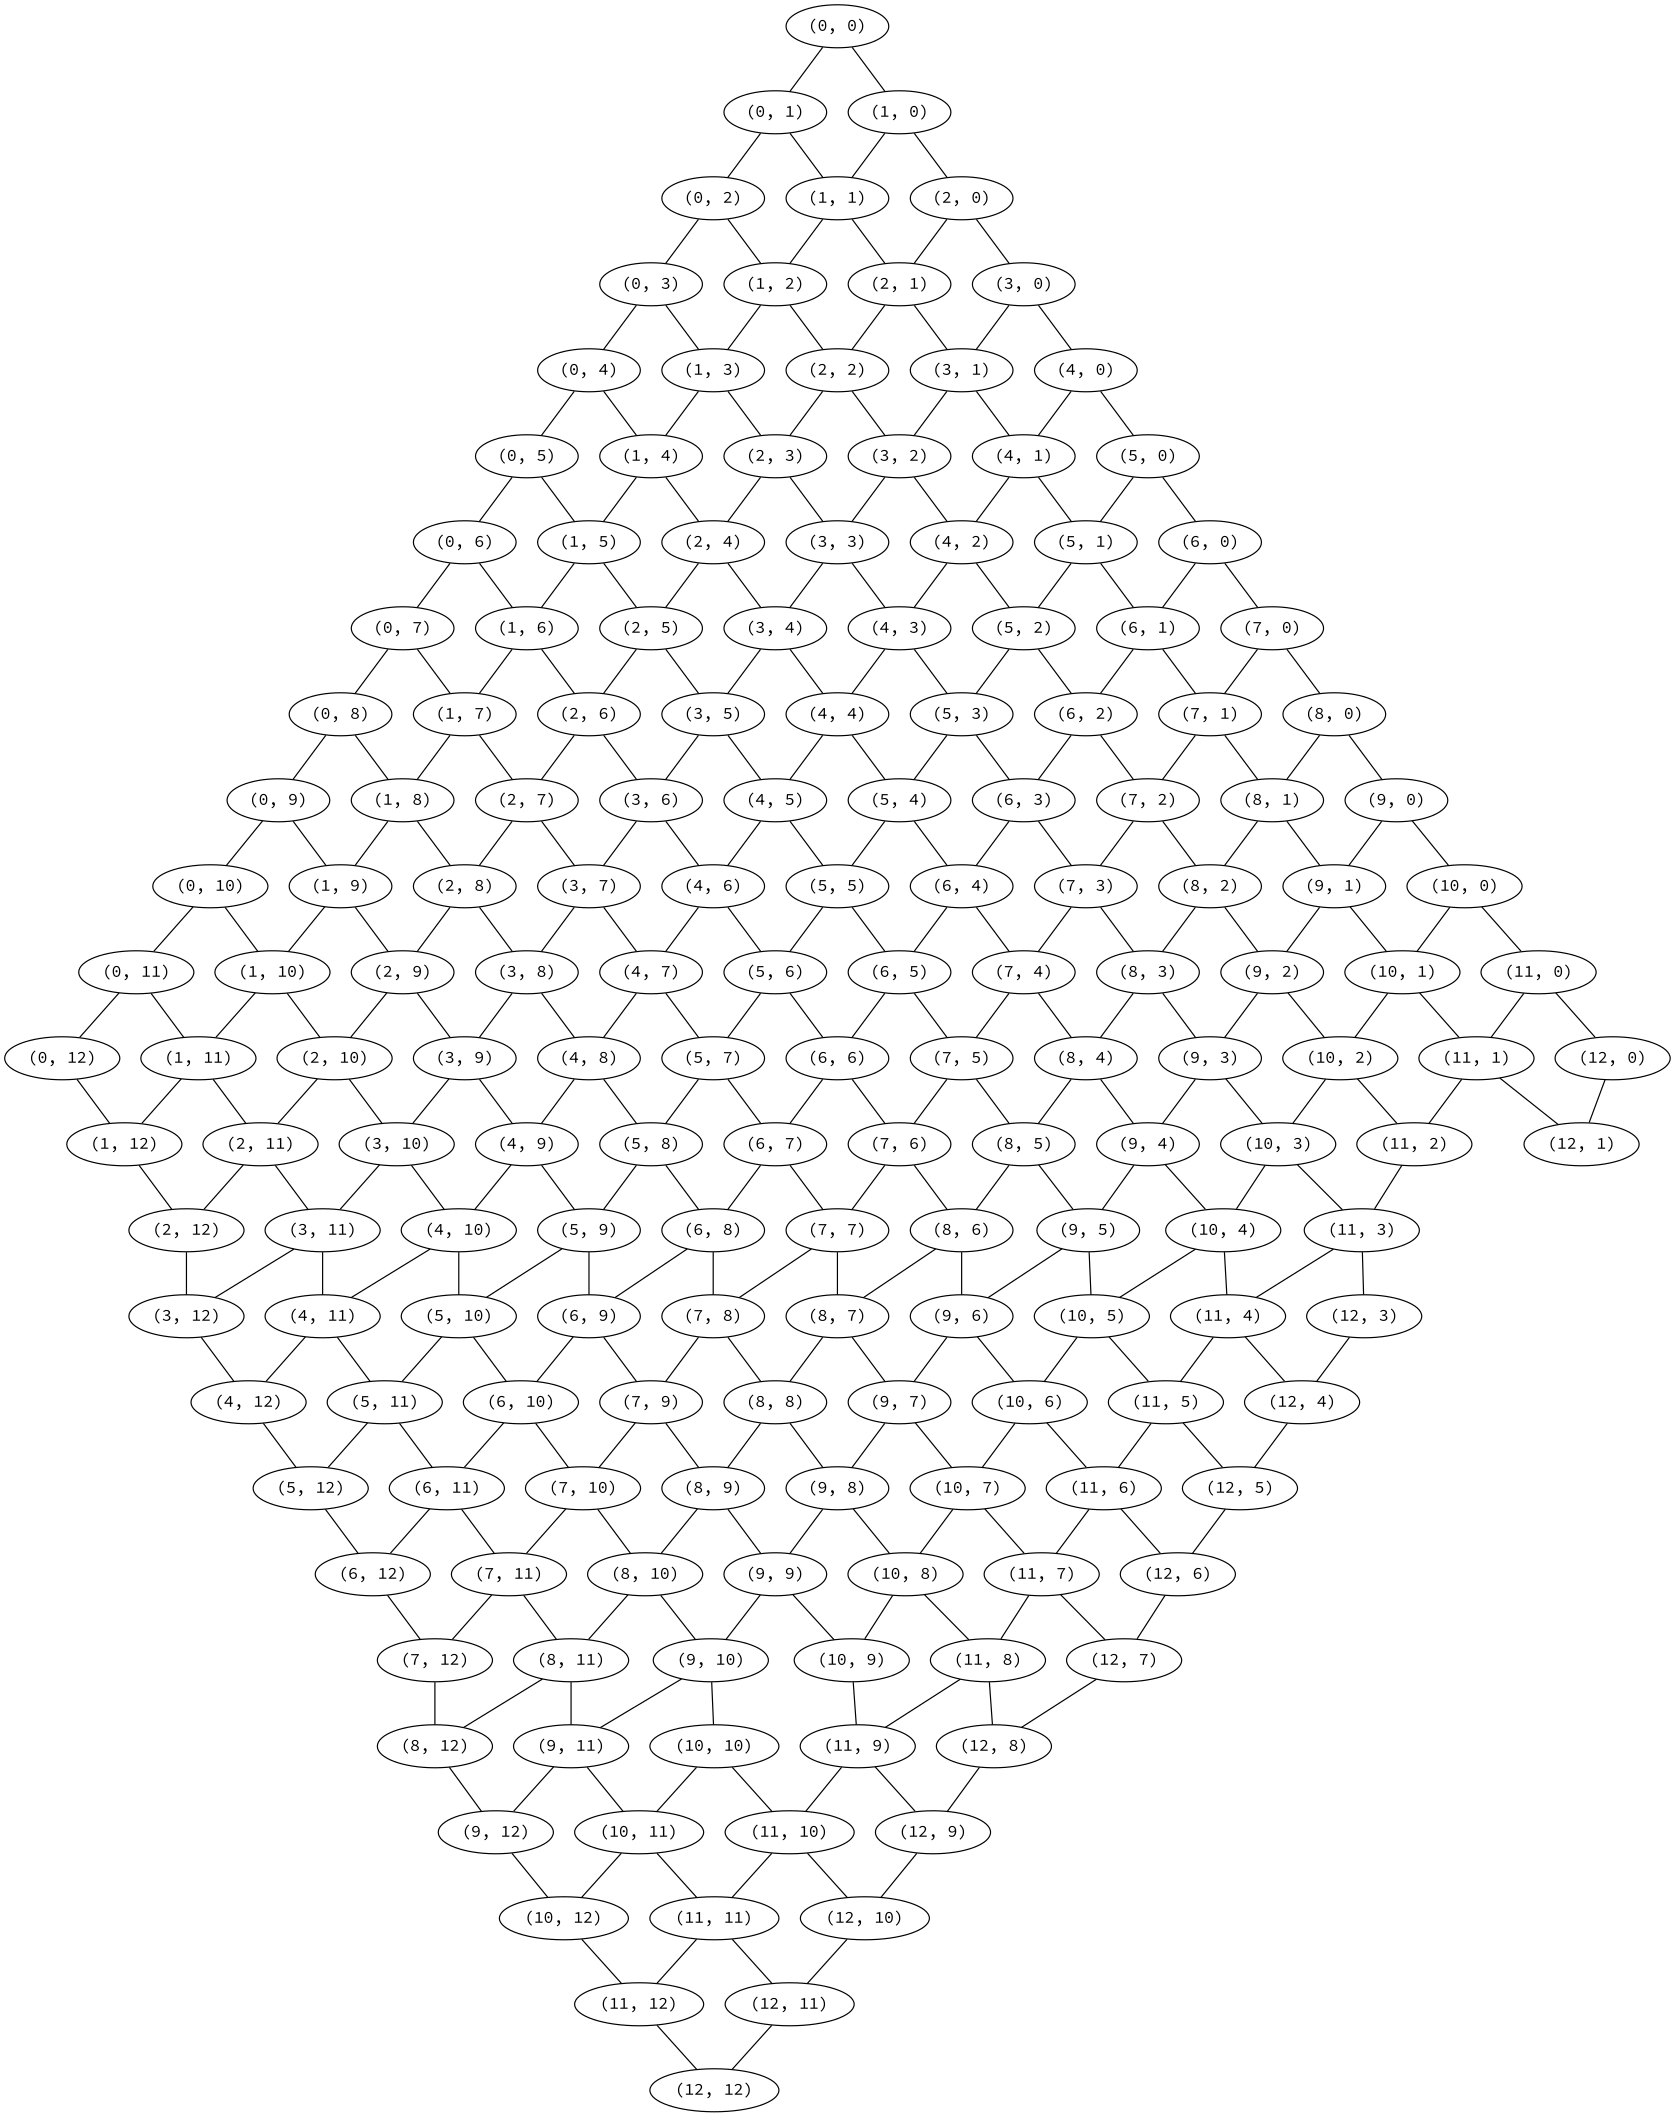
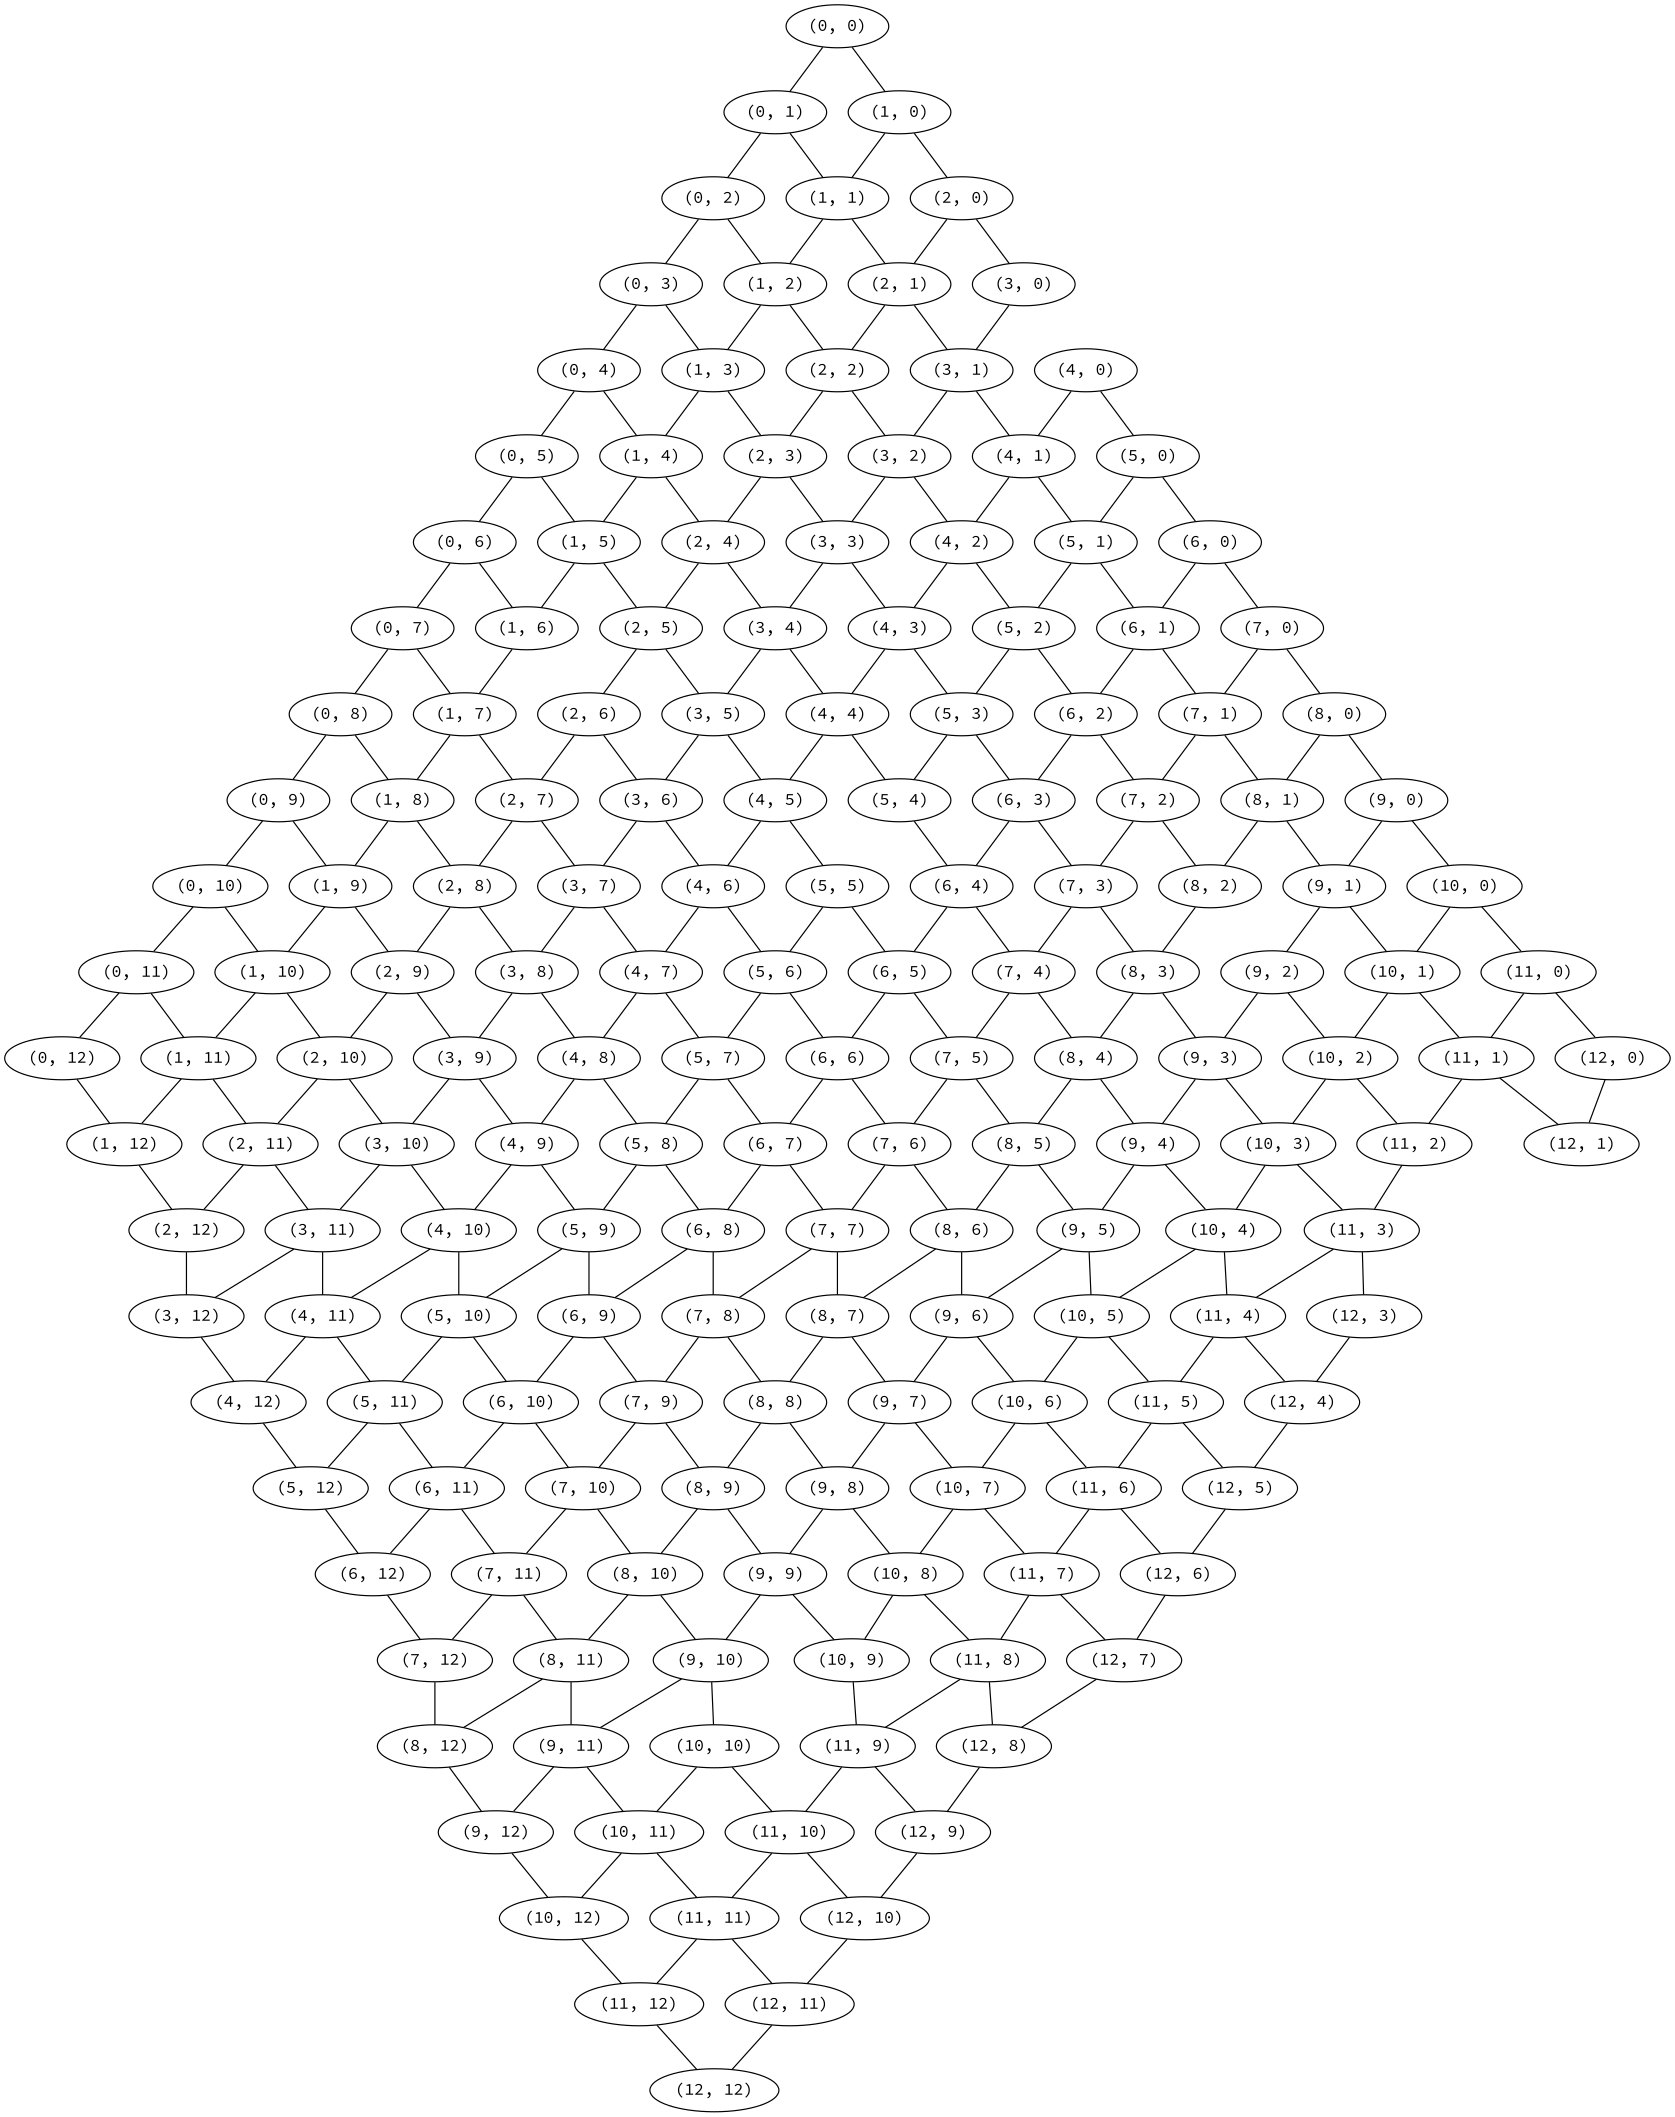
edge "(3, 0)" -- "(4, 0)": removed
edge "(1, 6)" -- "(2, 6)": removed
edge "(5, 4)" -- "(5, 5)": removed
edge "(8, 2)" -- "(9, 2)": removed
